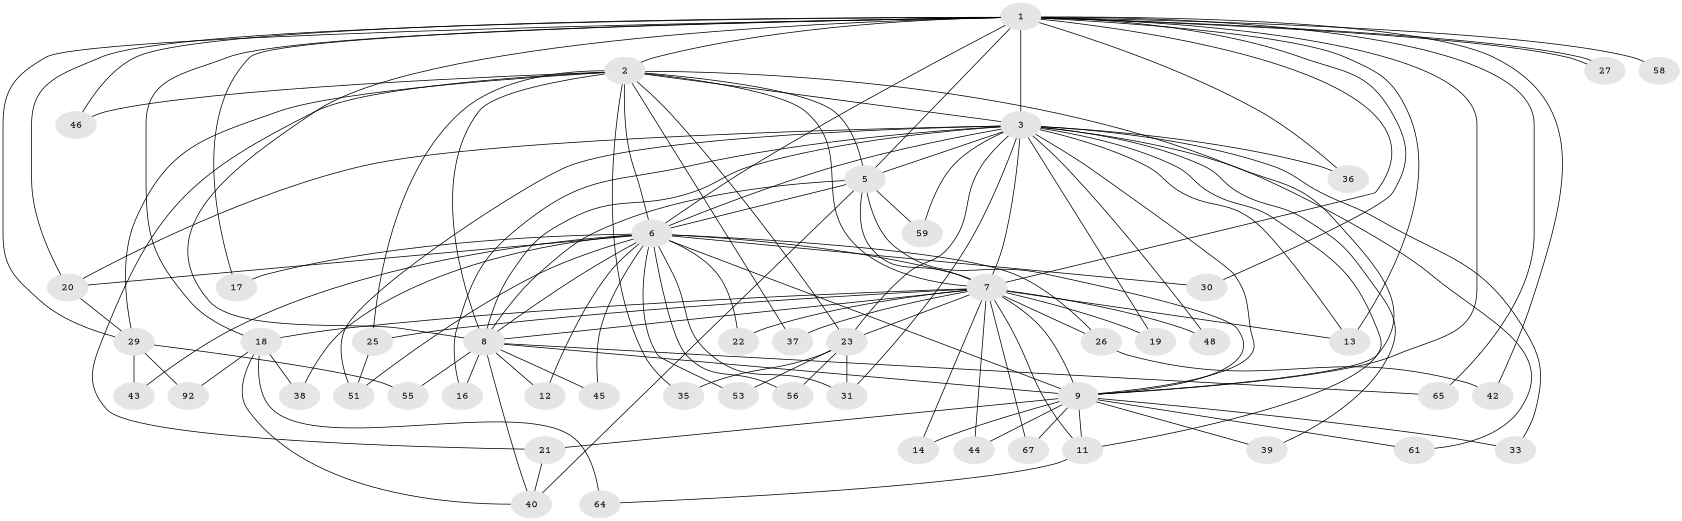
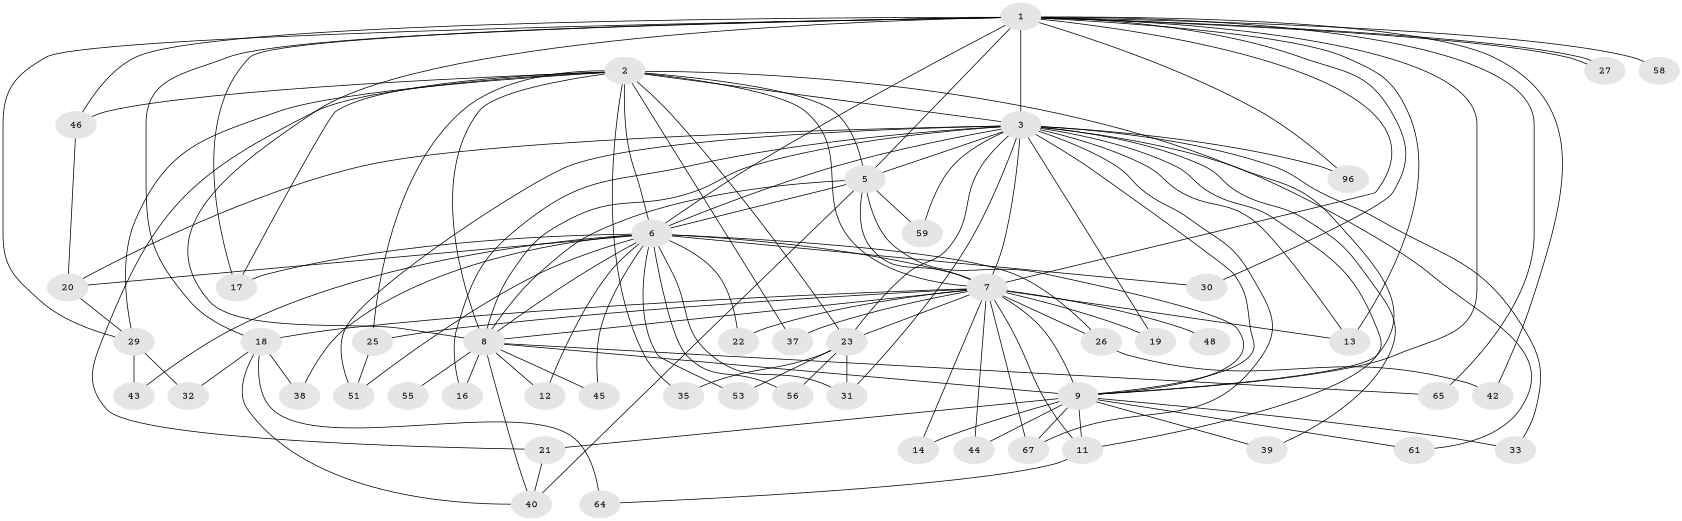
edge "1" -- "2": now "17" -- "2"
edge "1" -- "20": now "46" -- "20"
node "36": label "36" -> "96"
edge "3" -- "48": now "3" -- "67"
edge "6" -- "9": removed
edge "29" -- "55": removed
node "92": label "92" -> "32"
